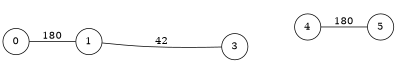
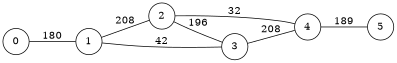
node "2": added
edge "4" -- "5": label "180" -> "189"
edge "4" -- "3": added, label "208"
